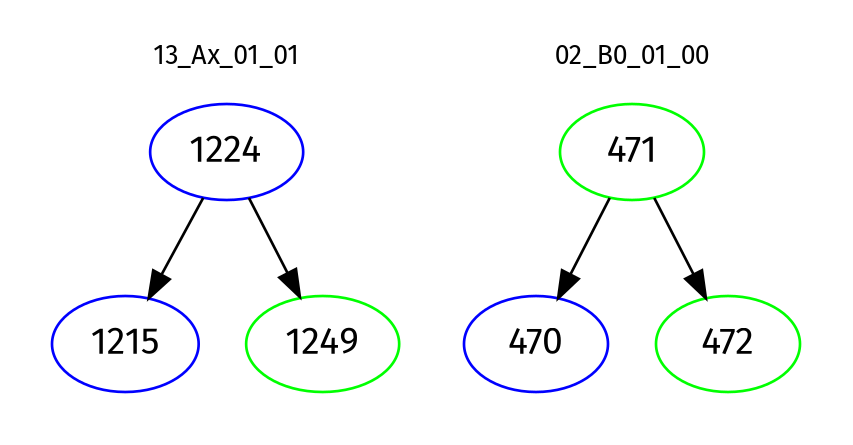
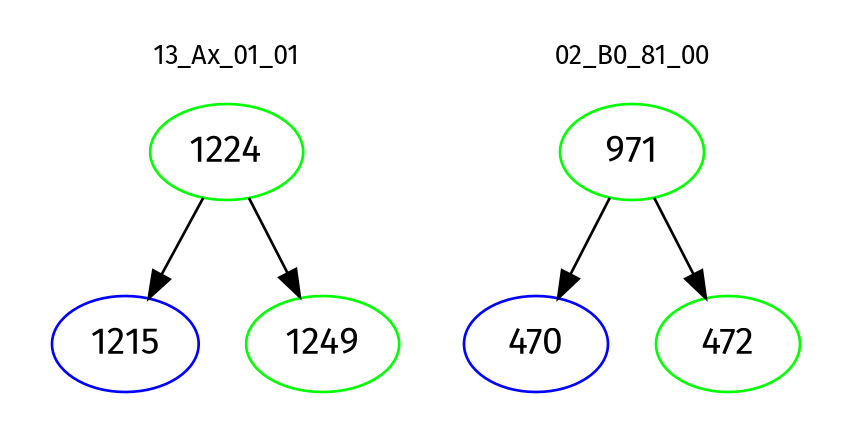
cluster "02_B0_01_00": label "02_B0_01_00" -> "02_B0_81_00"
node "1224": color blue -> green
node "471": label "471" -> "971"
